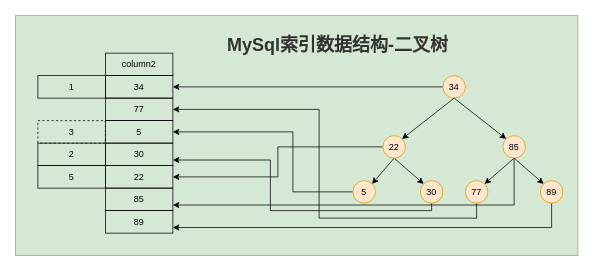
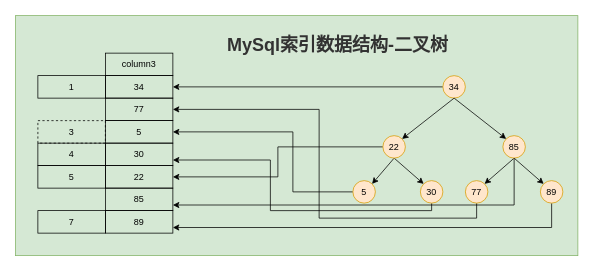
node "column2": label "column2" -> "column3"
node "2": label "2" -> "4"
node "7": added
